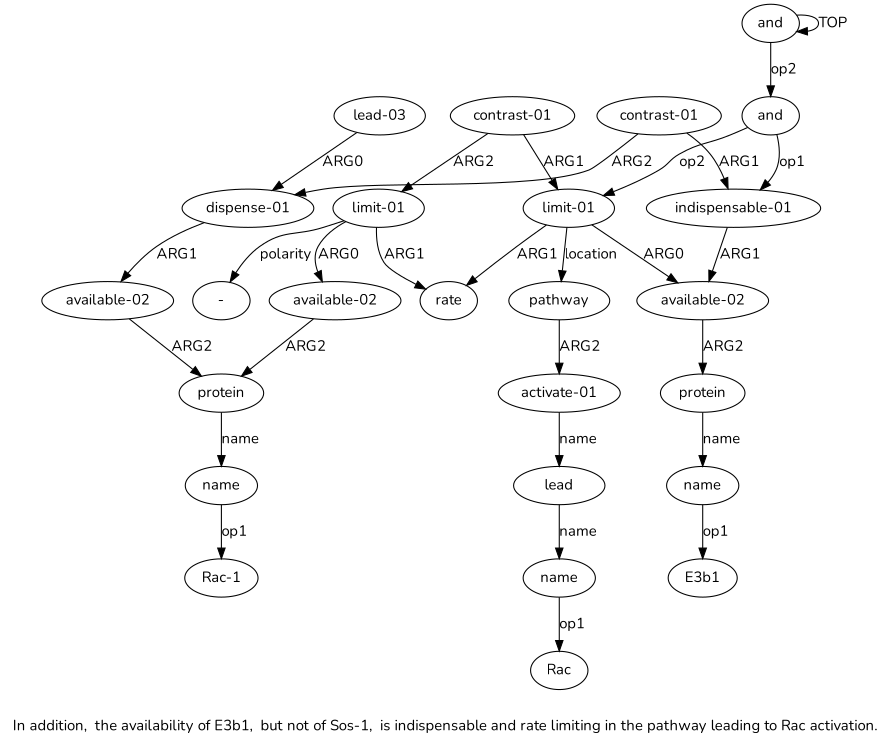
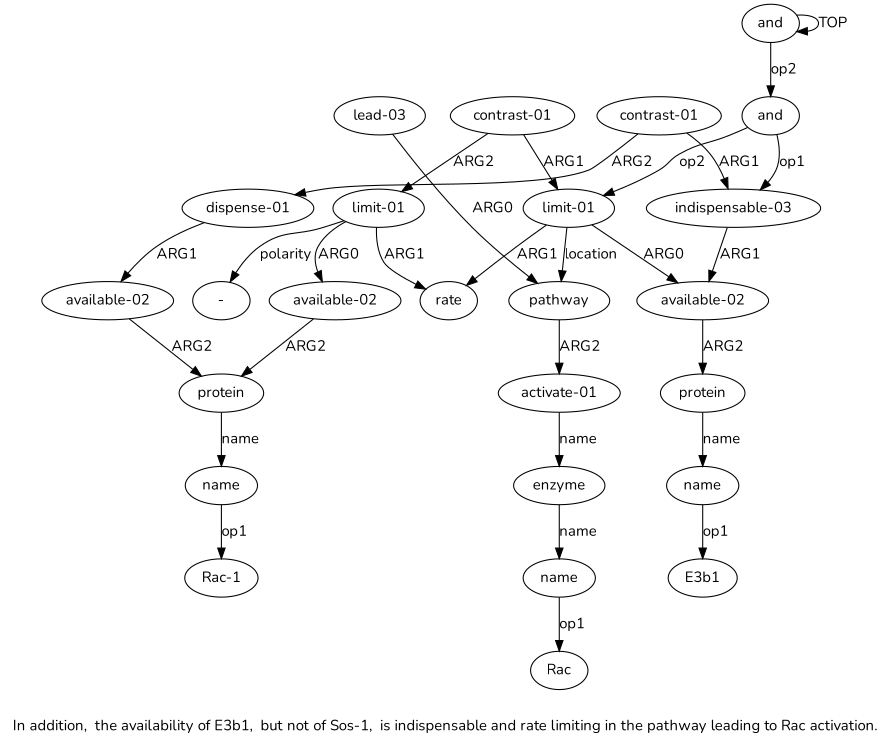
edge "lead-03" -> "dispense-01": now "lead-03" -> "pathway"
node "indispensable-01": label "indispensable-01" -> "indispensable-03"
node "lead": label "lead" -> "enzyme"
